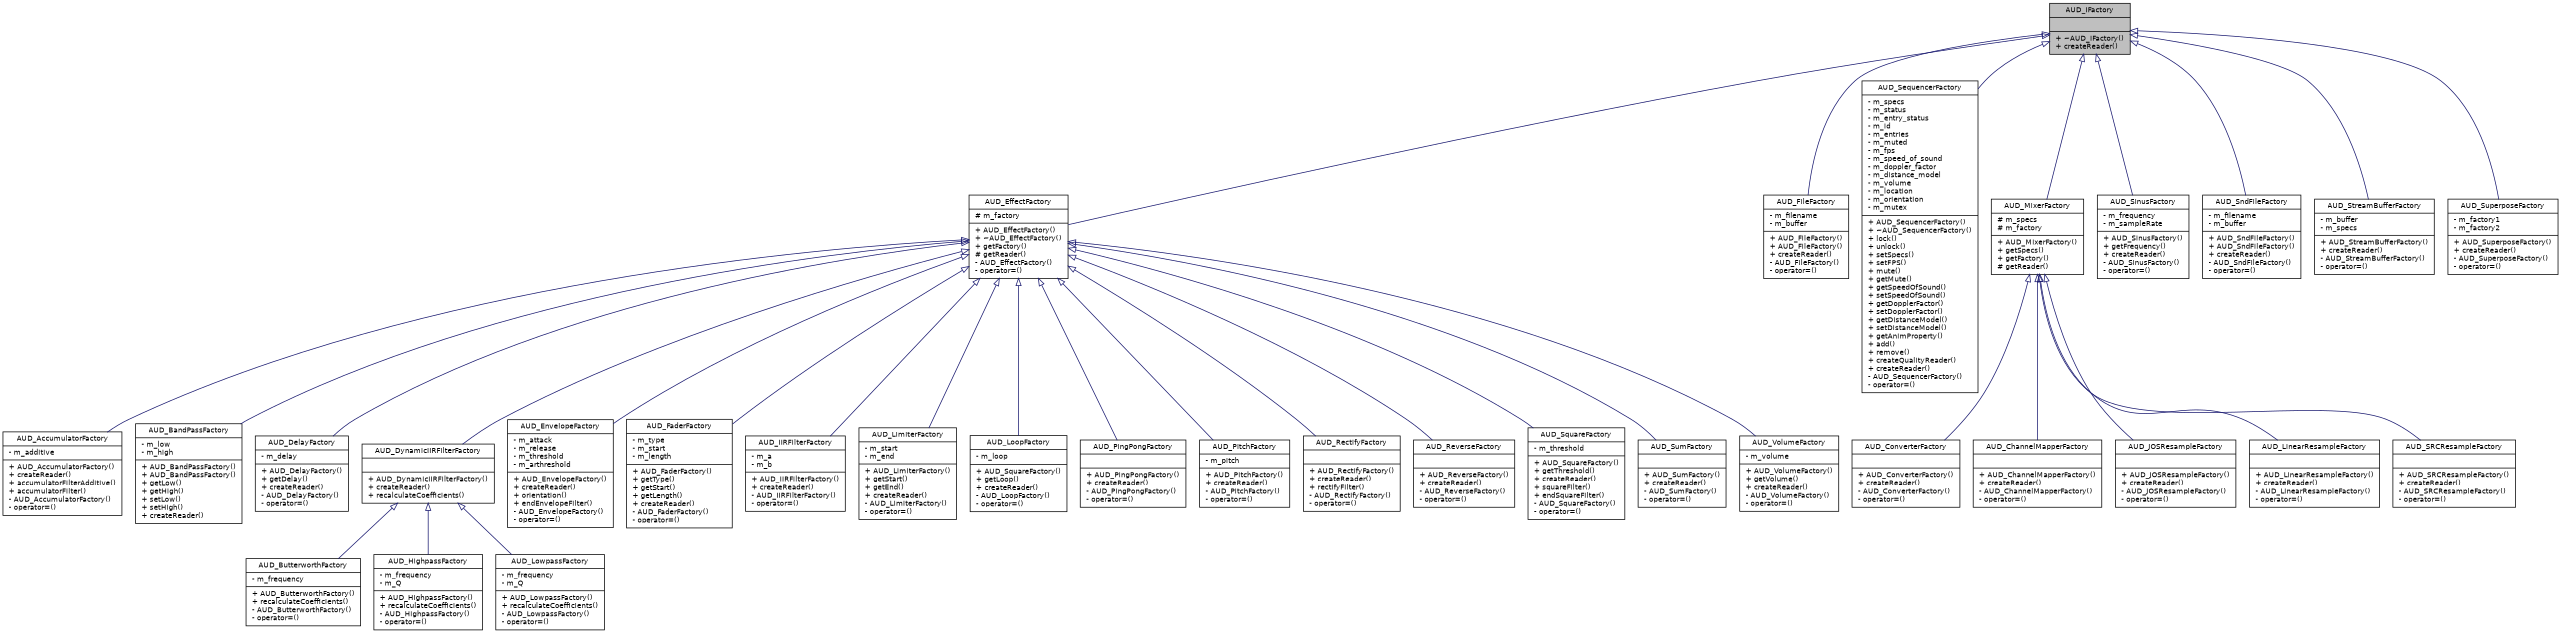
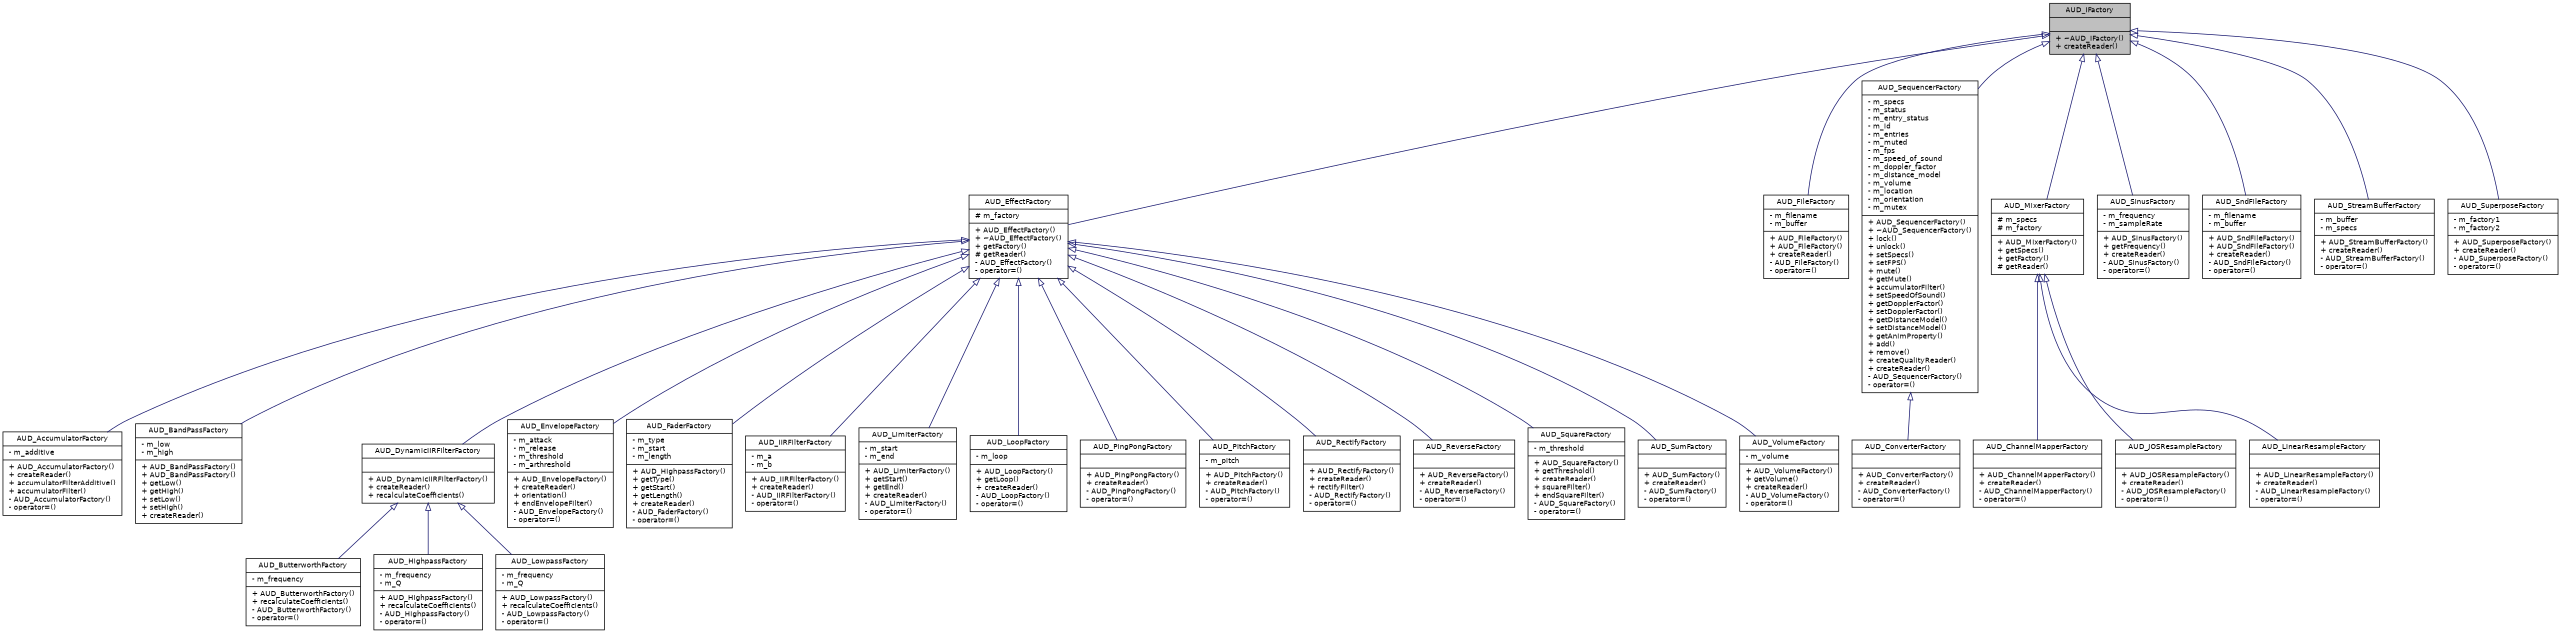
node "AUD_SequencerFactory": text "+ getSpeedOfSound()" -> "+ accumulatorFilter()"
edge "AUD_ConverterFactory" -> "AUD_MixerFactory": now "AUD_ConverterFactory" -> "AUD_SequencerFactory"
node "AUD_FaderFactory": text "+ AUD_FaderFactory()" -> "+ AUD_HighpassFactory()"
node "AUD_LoopFactory": text "+ AUD_SquareFactory()" -> "+ AUD_LoopFactory()"
node "AUD_DelayFactory": removed
node "AUD_SRCResampleFactory": removed
